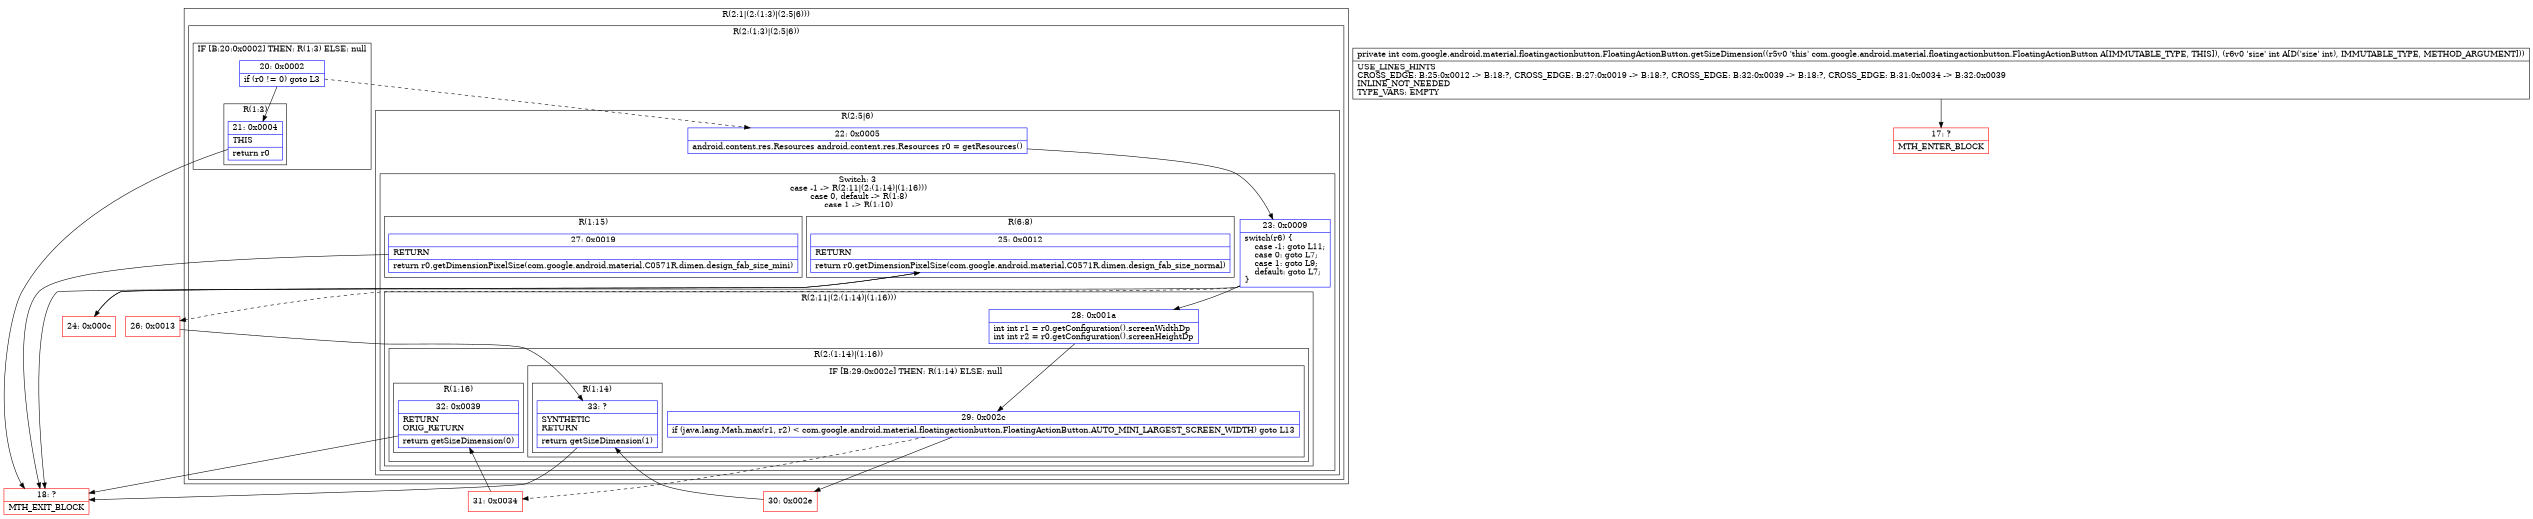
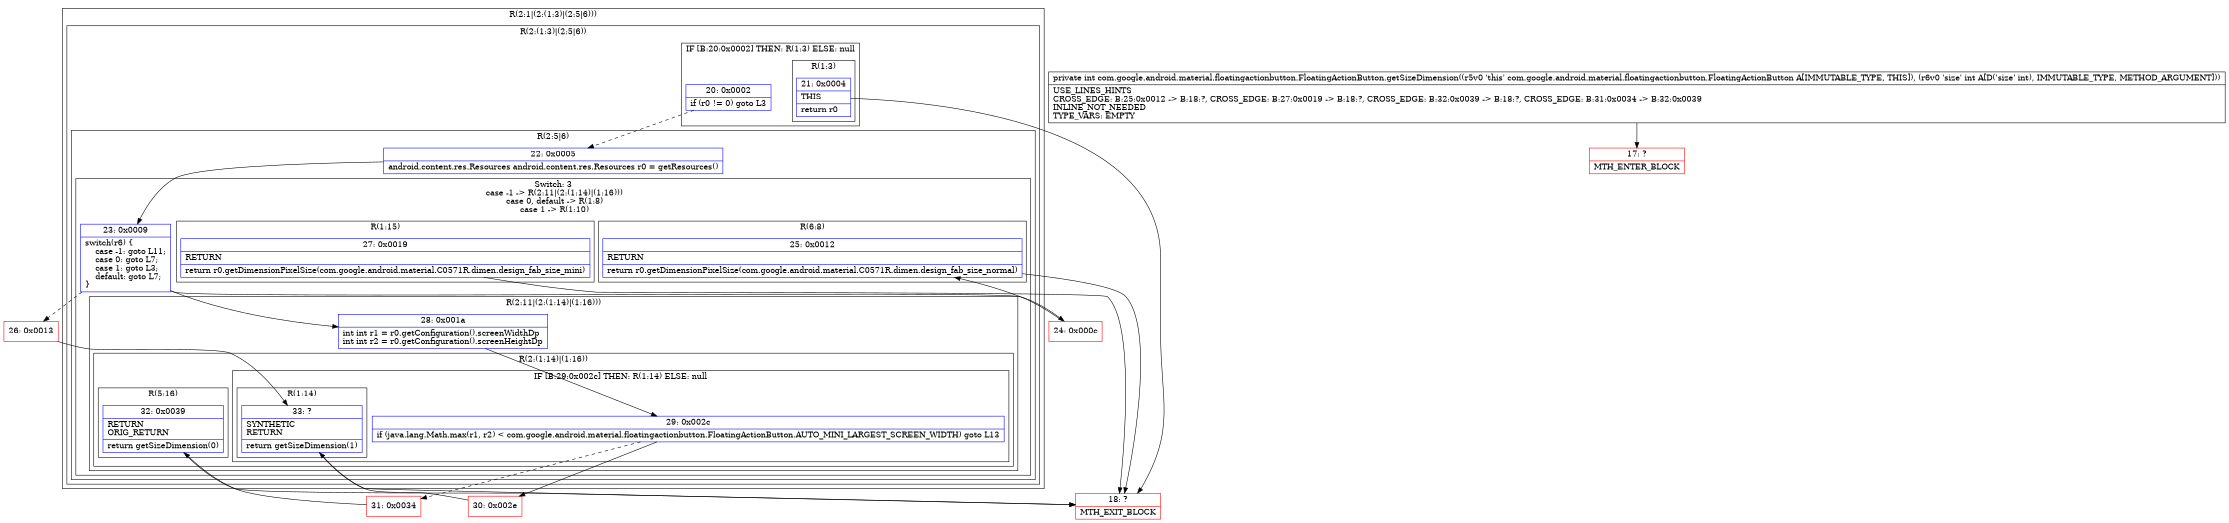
edge "20: 0x0002" -> "21: 0x0004": removed
node "23: 0x0009": text "case 1: goto L9;" -> "case 1: goto L3;"
cluster "R(1:16)": label "R(1:16)" -> "R(5:16)"
